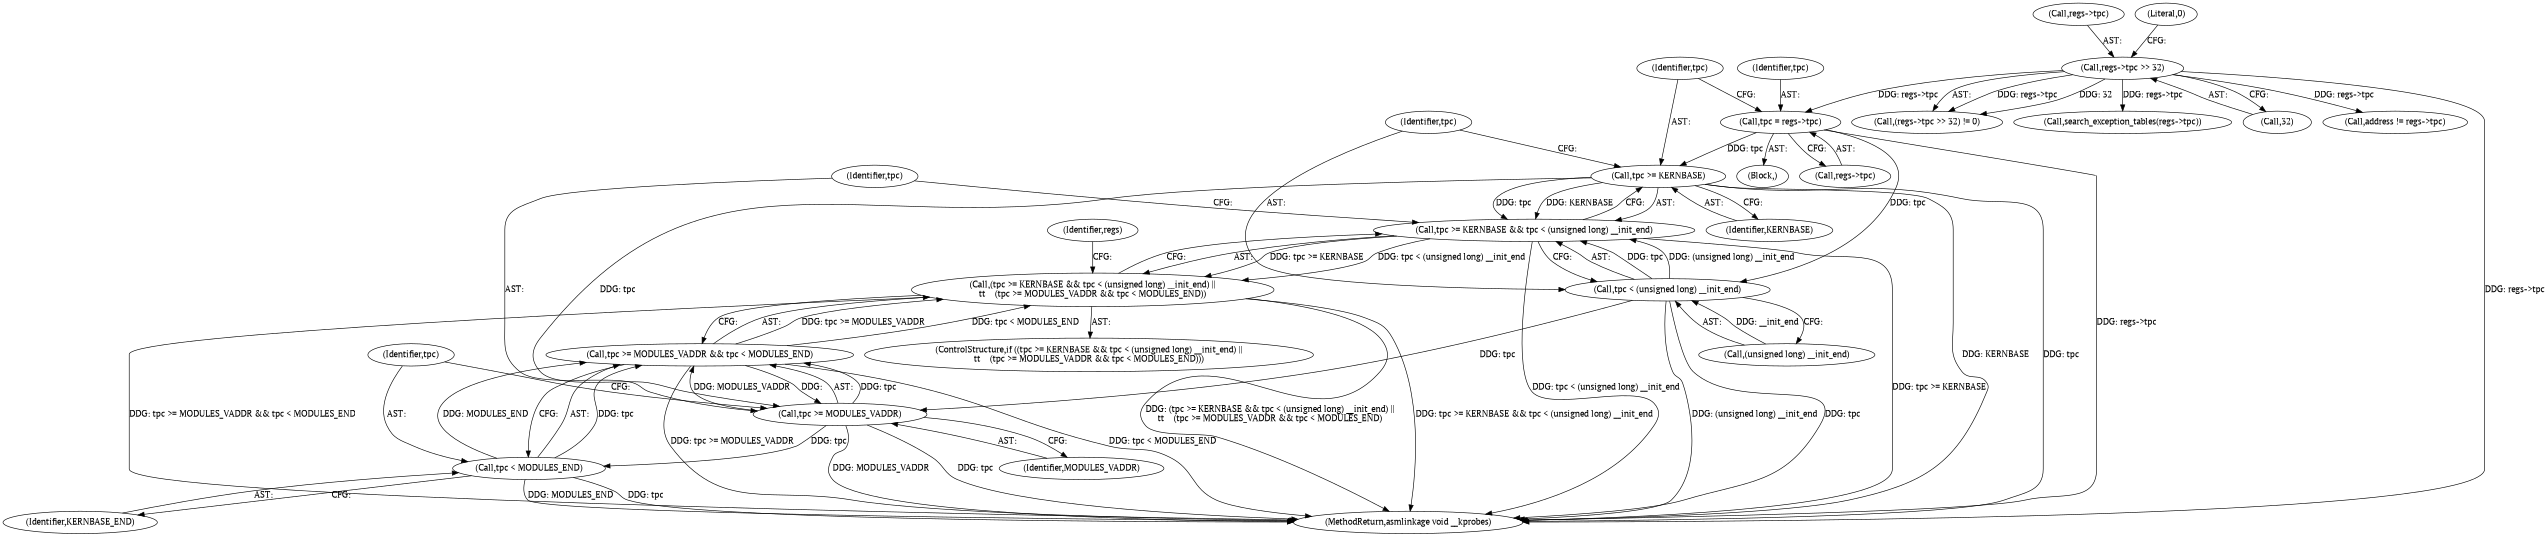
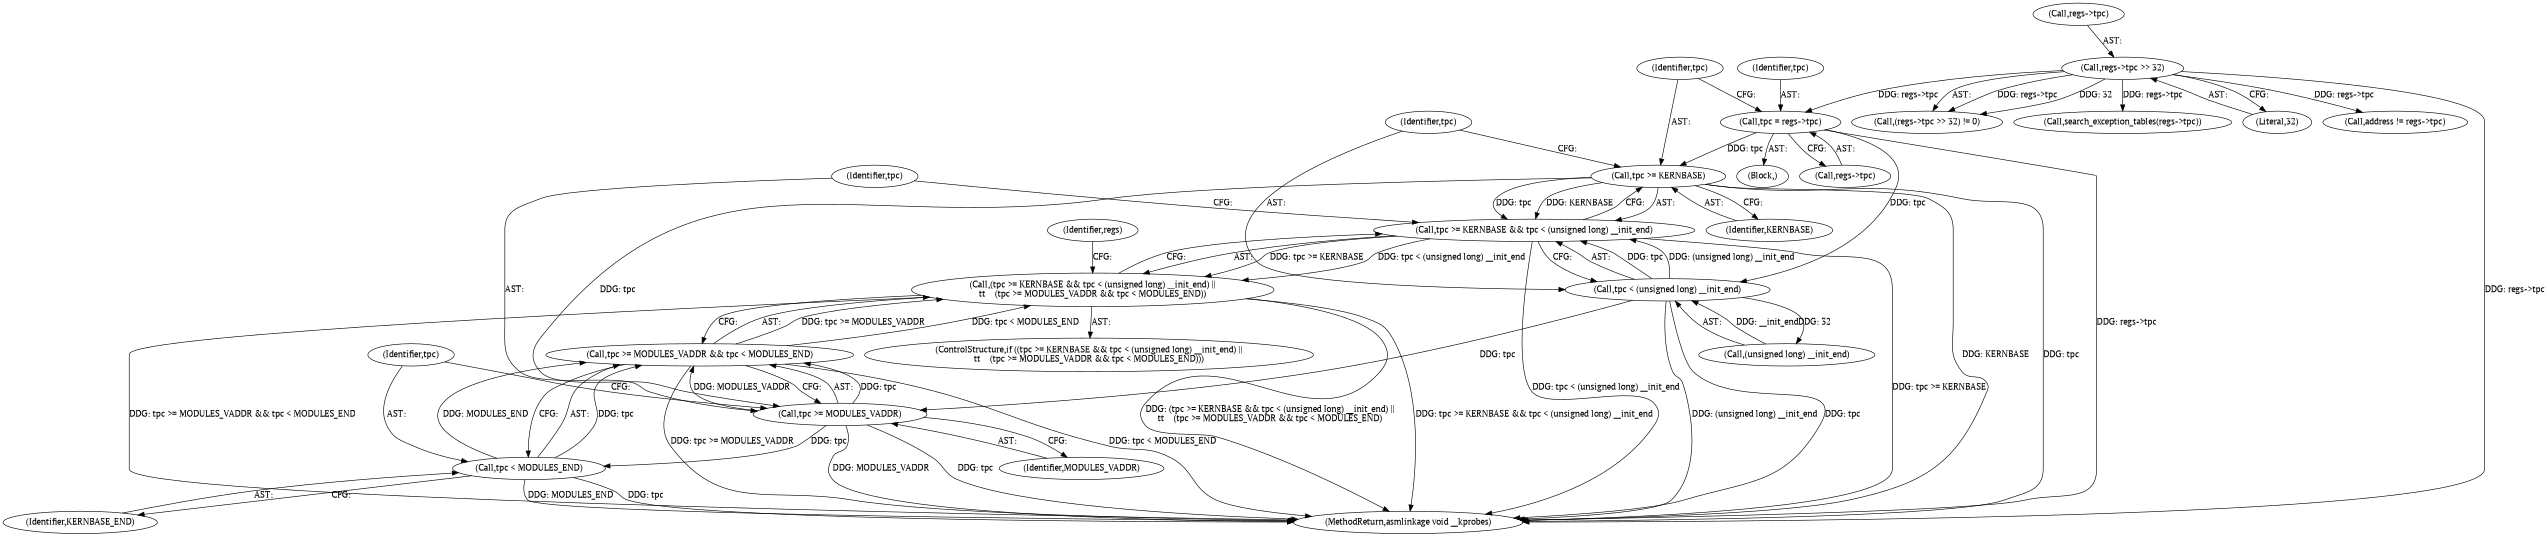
node "(Literal,0)": removed
node "(Call,32)": label "(Call,32)" -> "(Literal,32)"
edge "(Call,tpc < (unsigned long) __init_end)" -> "(Call,(unsigned long) __init_end)": label "CFG: " -> "DDG: 32"
edge "(Call,tpc >= MODULES_VADDR && tpc < MODULES_END)" -> "(Call,tpc >= MODULES_VADDR)": label "DDG: " -> "CFG: "
